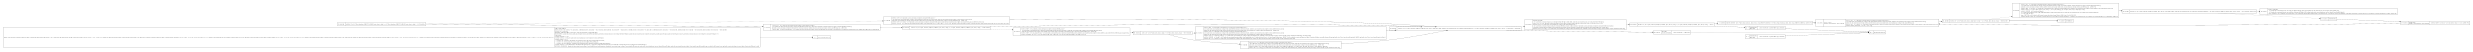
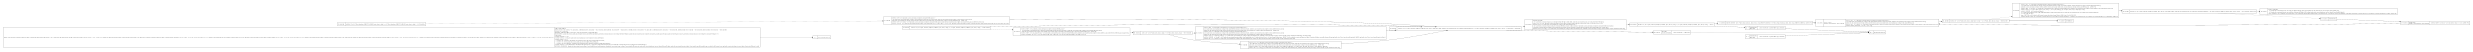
node "32: 0x000e": removed
